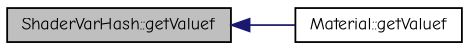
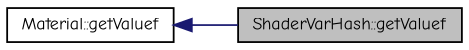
edge "Material::getValuef" -> "ShaderVarHash::getValuef": reversed
